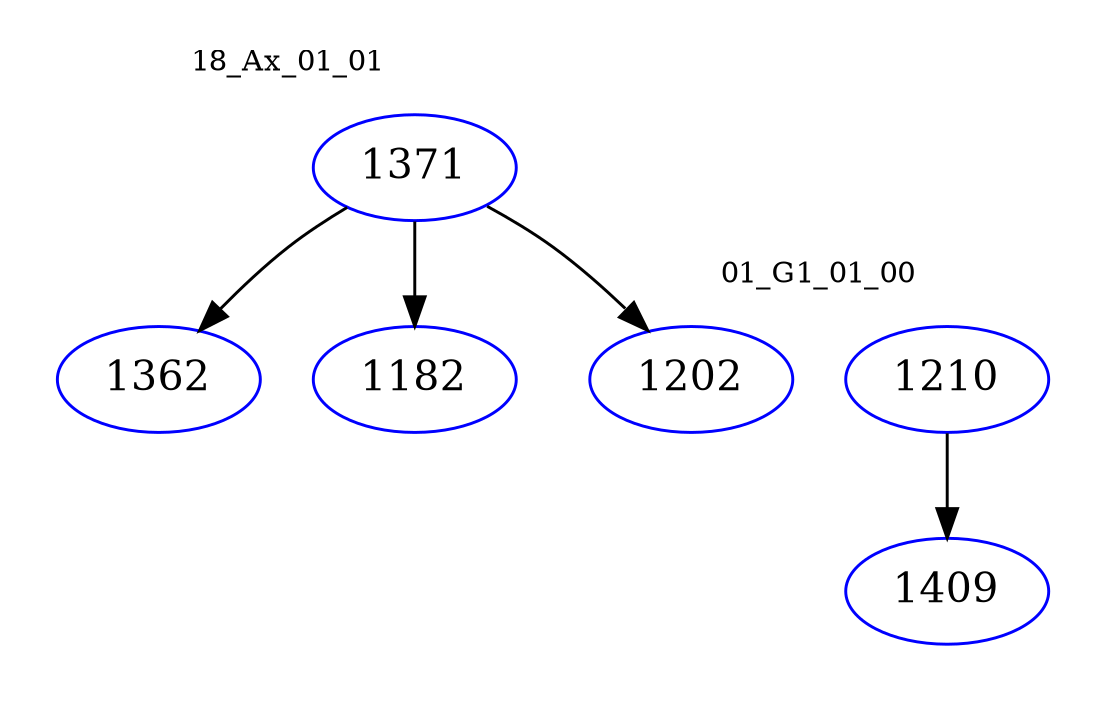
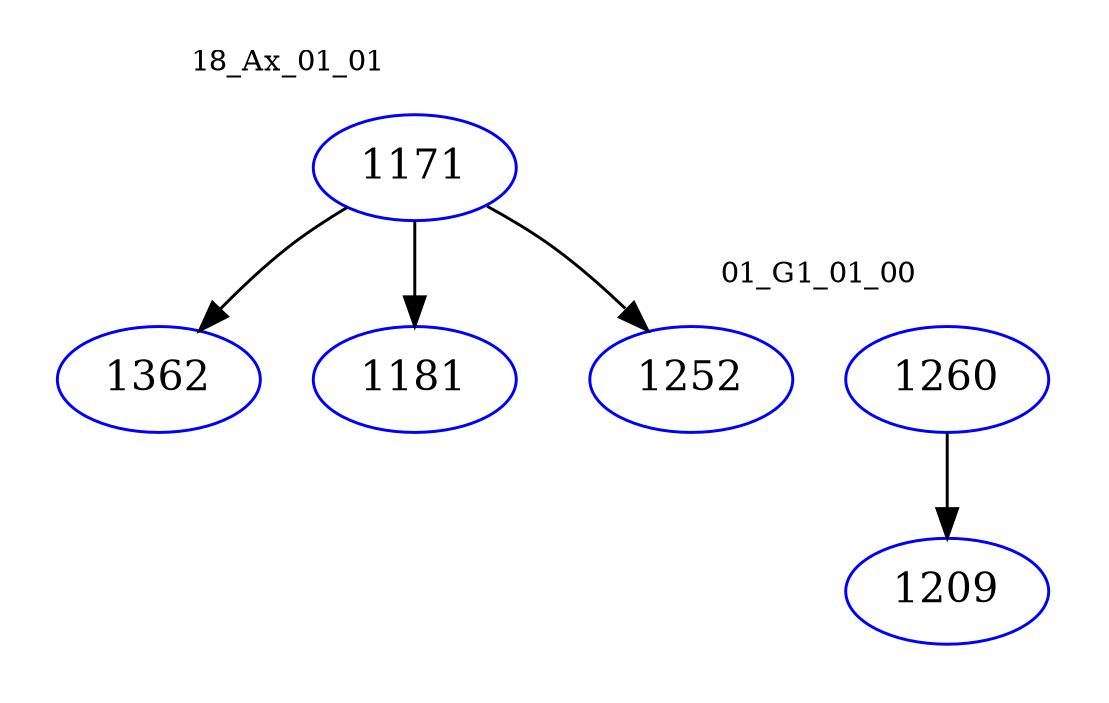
node "1371": label "1371" -> "1171"
node "1182": label "1182" -> "1181"
node "1202": label "1202" -> "1252"
node "1210": label "1210" -> "1260"
node "1409": label "1409" -> "1209"
